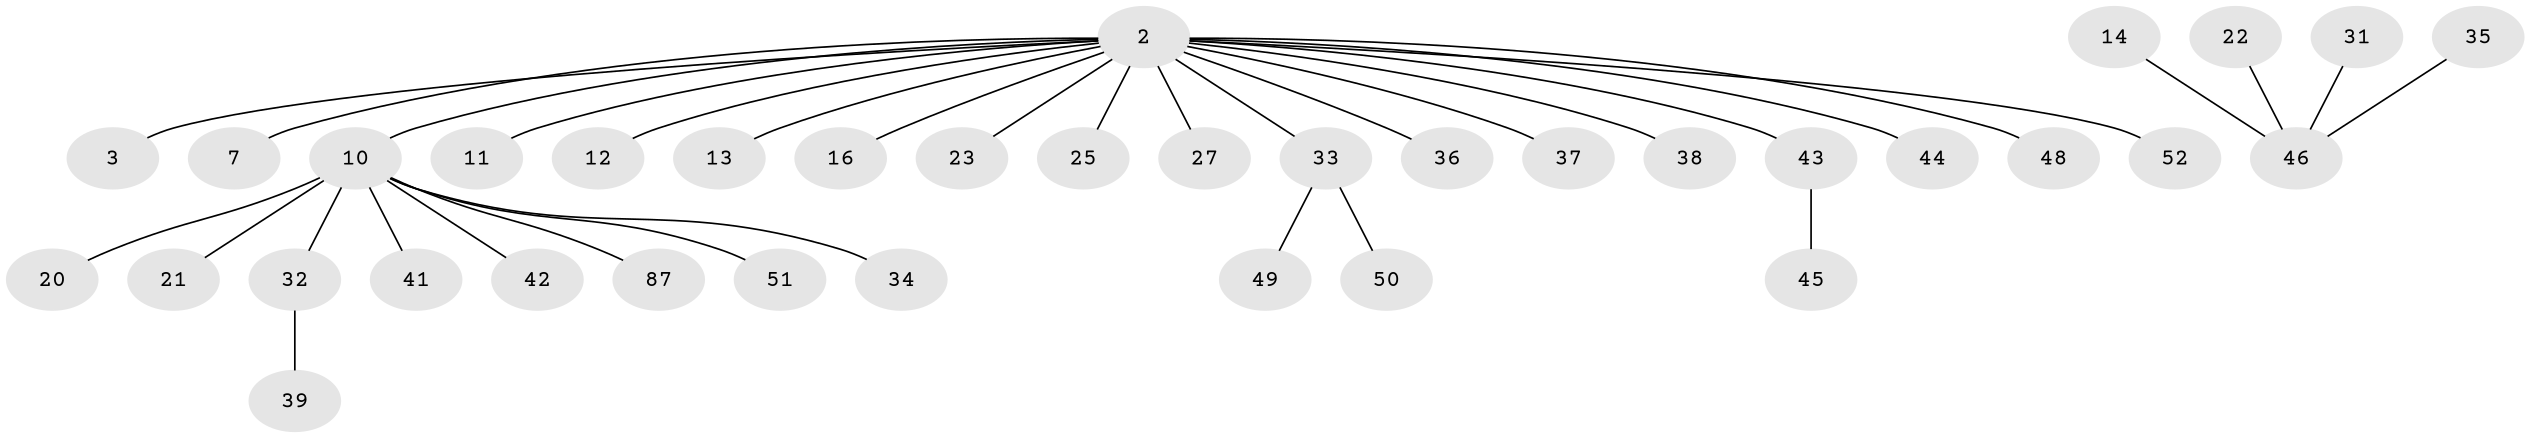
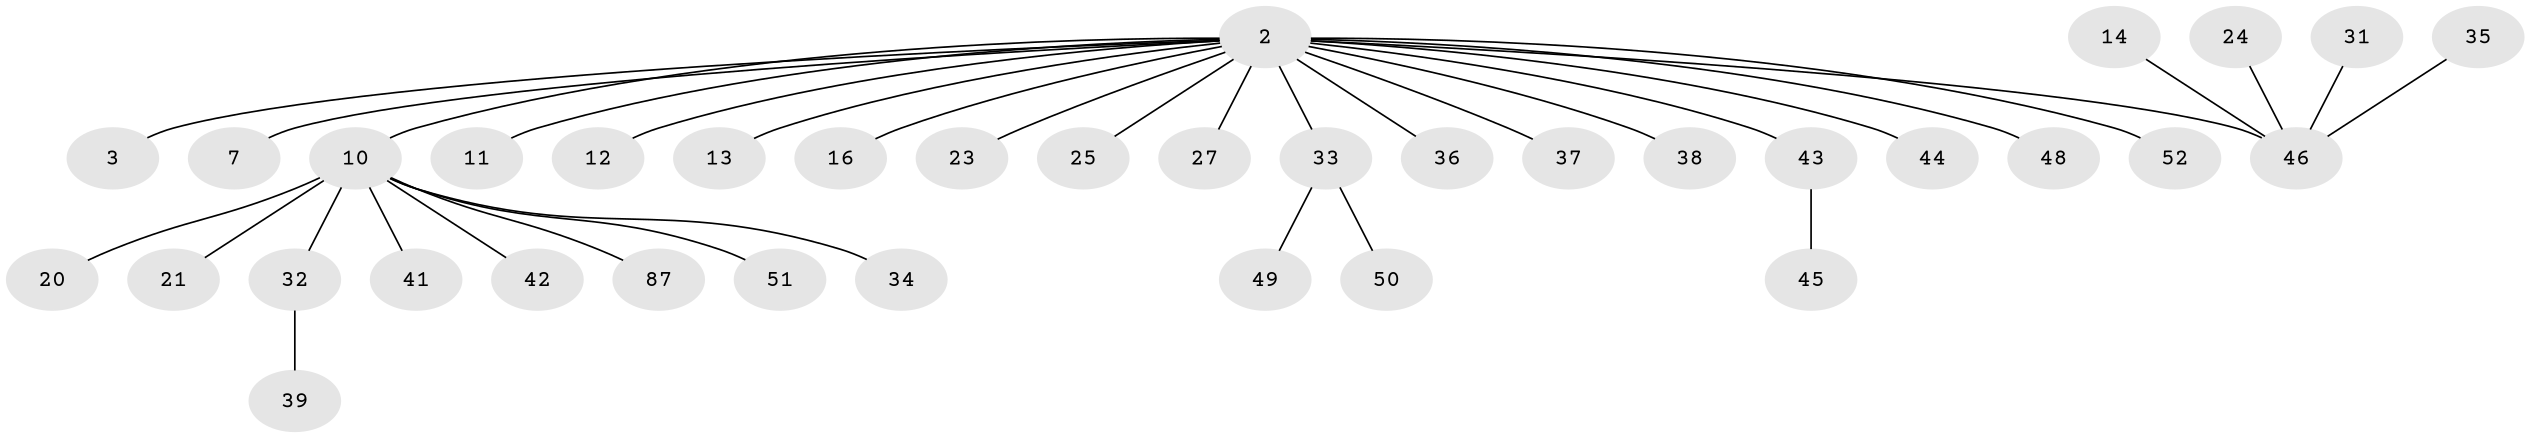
node "22": label "22" -> "24"
edge "2" -- "46": added
